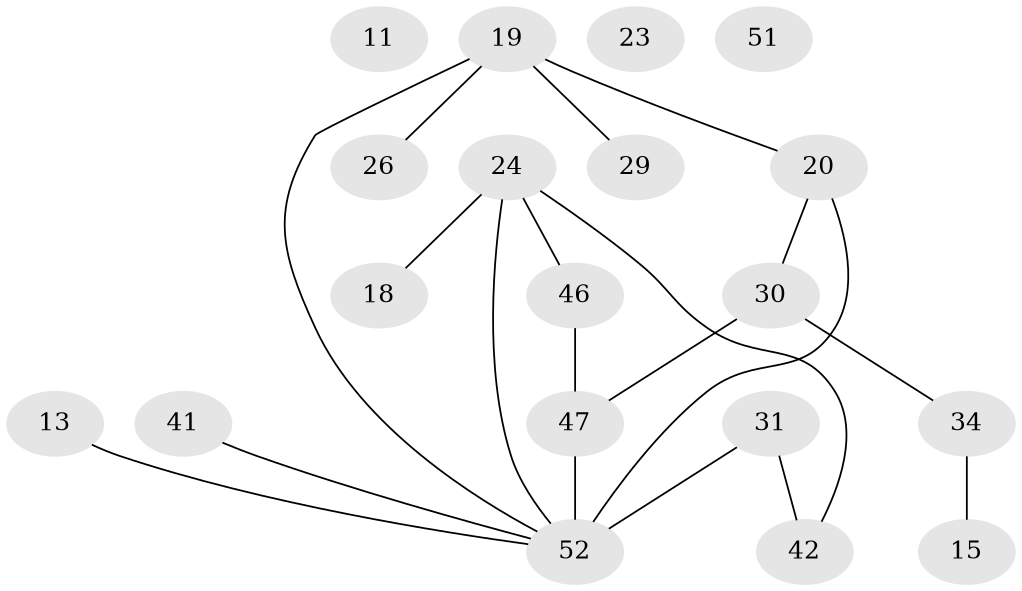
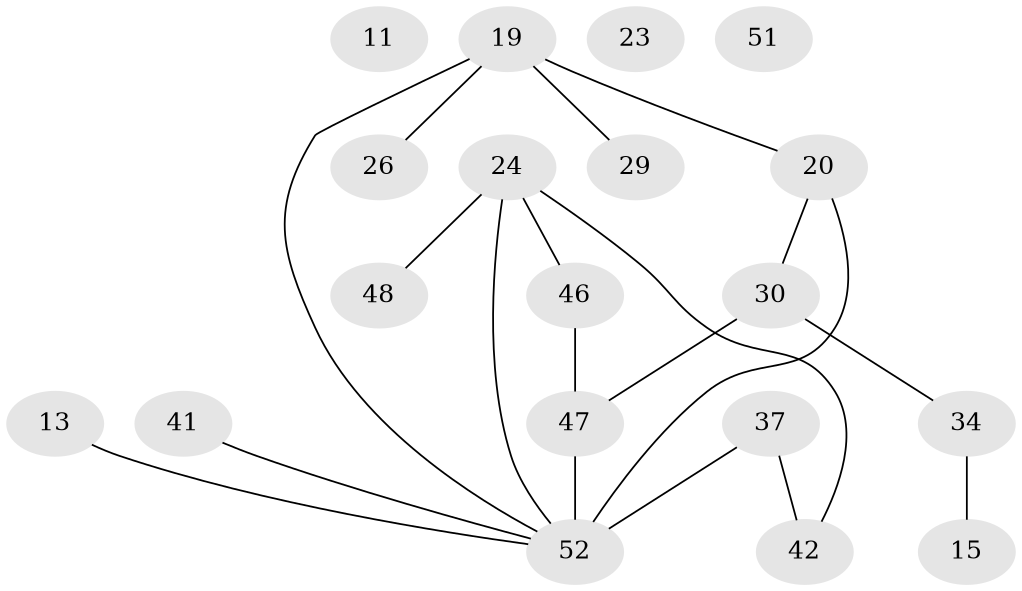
node "18": label "18" -> "48"
node "31": label "31" -> "37"
